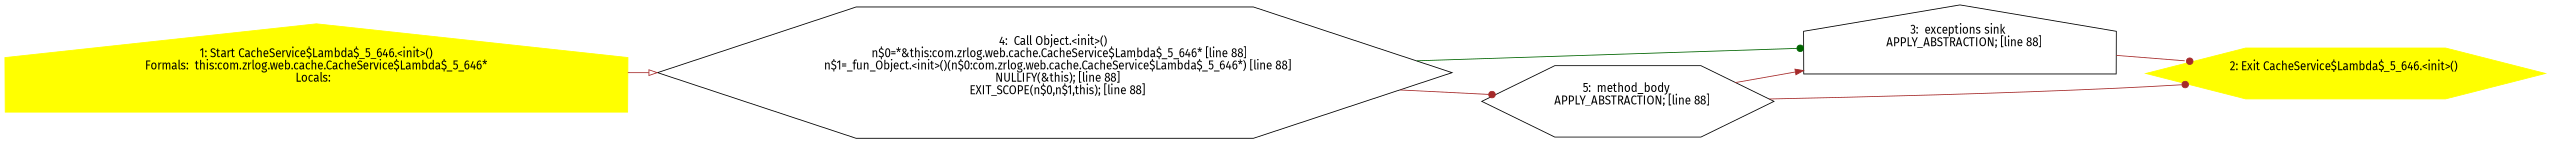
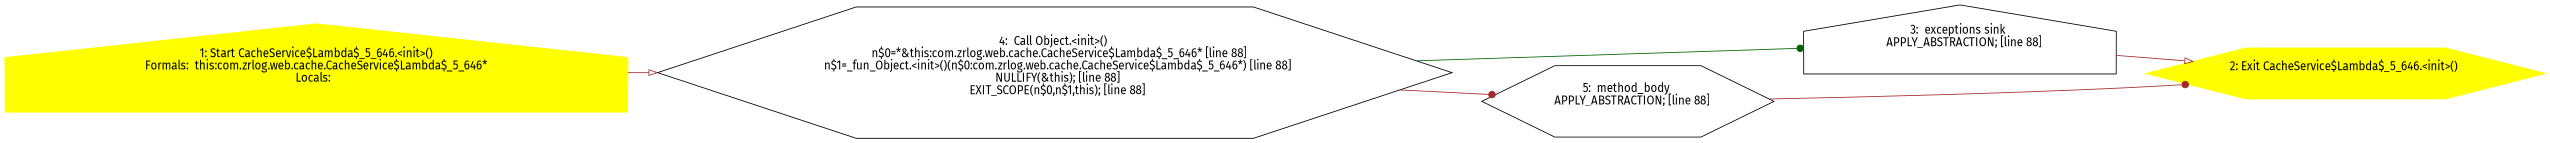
edge "3:  exceptions sink APPLY_ABSTRACTION; [line 88]" -> "2: Exit CacheService$Lambda$_5_646.<init>()": arrowhead dot -> onormal
edge "5:  method_body APPLY_ABSTRACTION; [line 88]" -> "3:  exceptions sink APPLY_ABSTRACTION; [line 88]": removed
